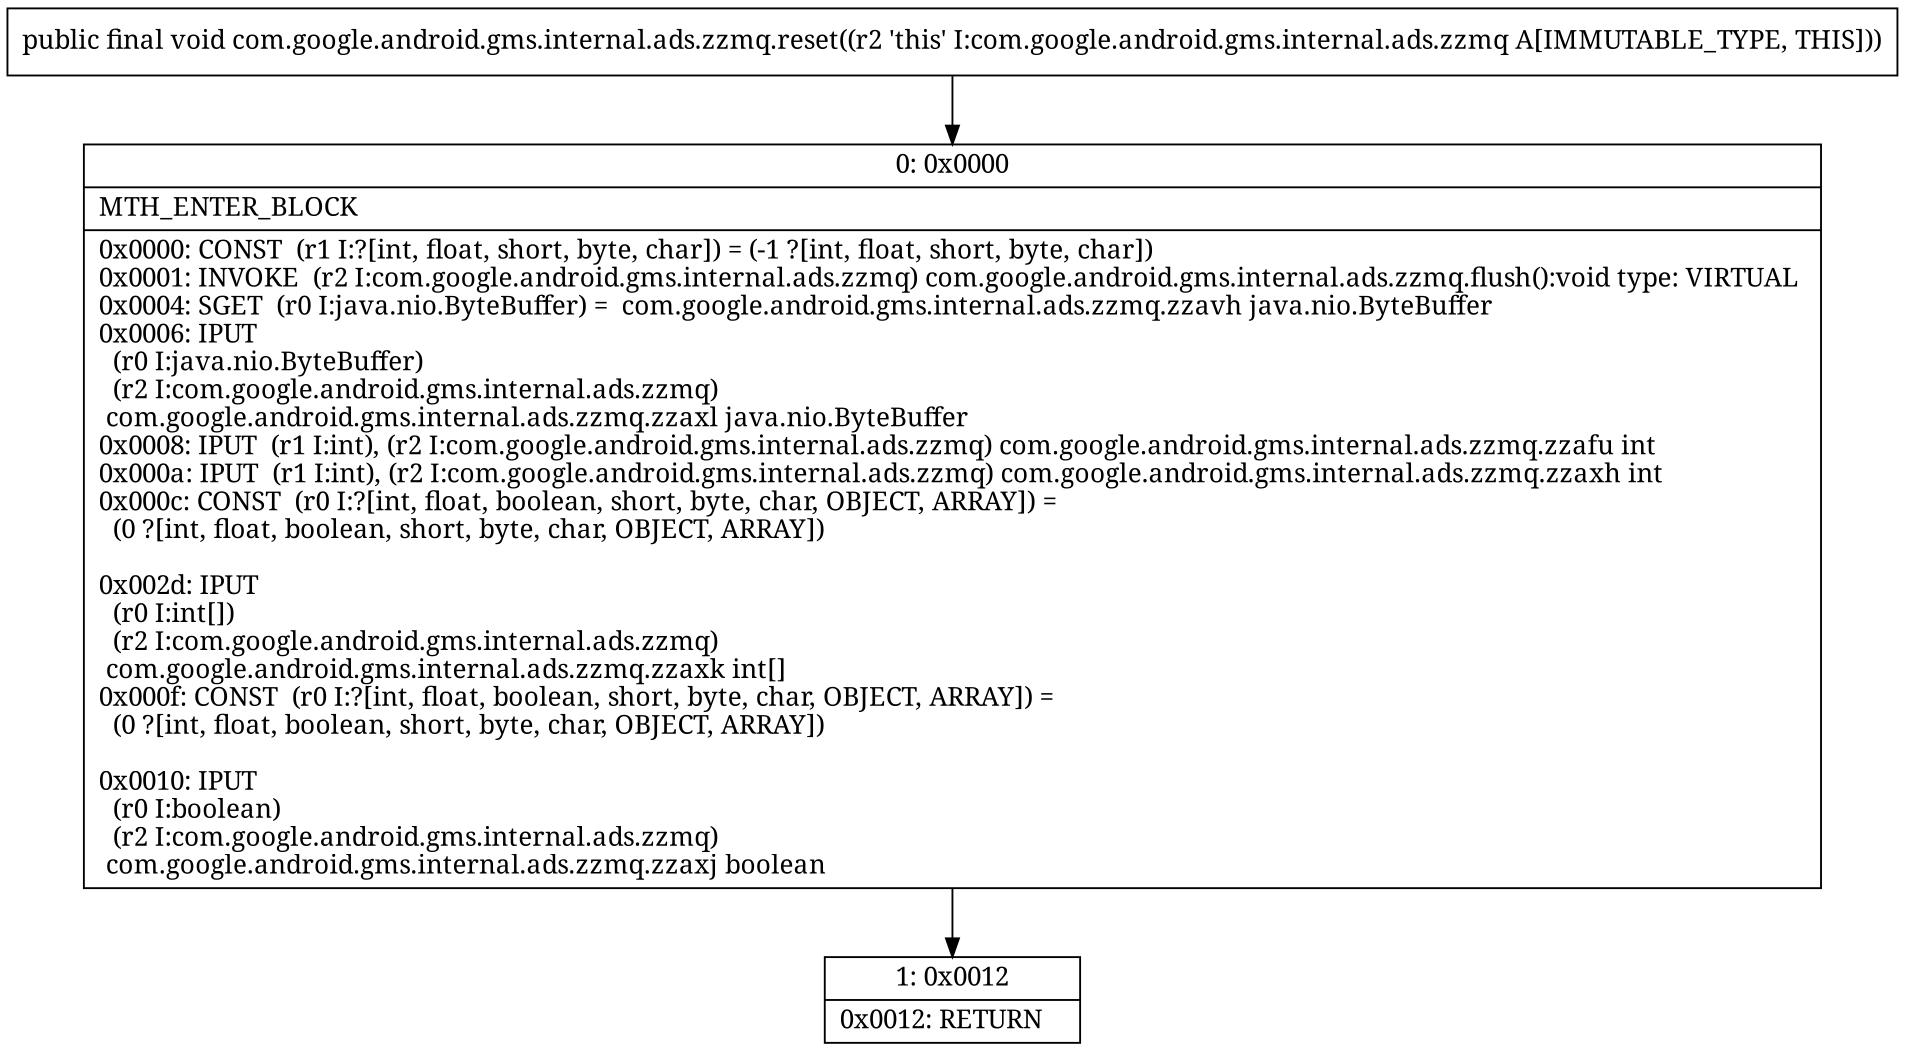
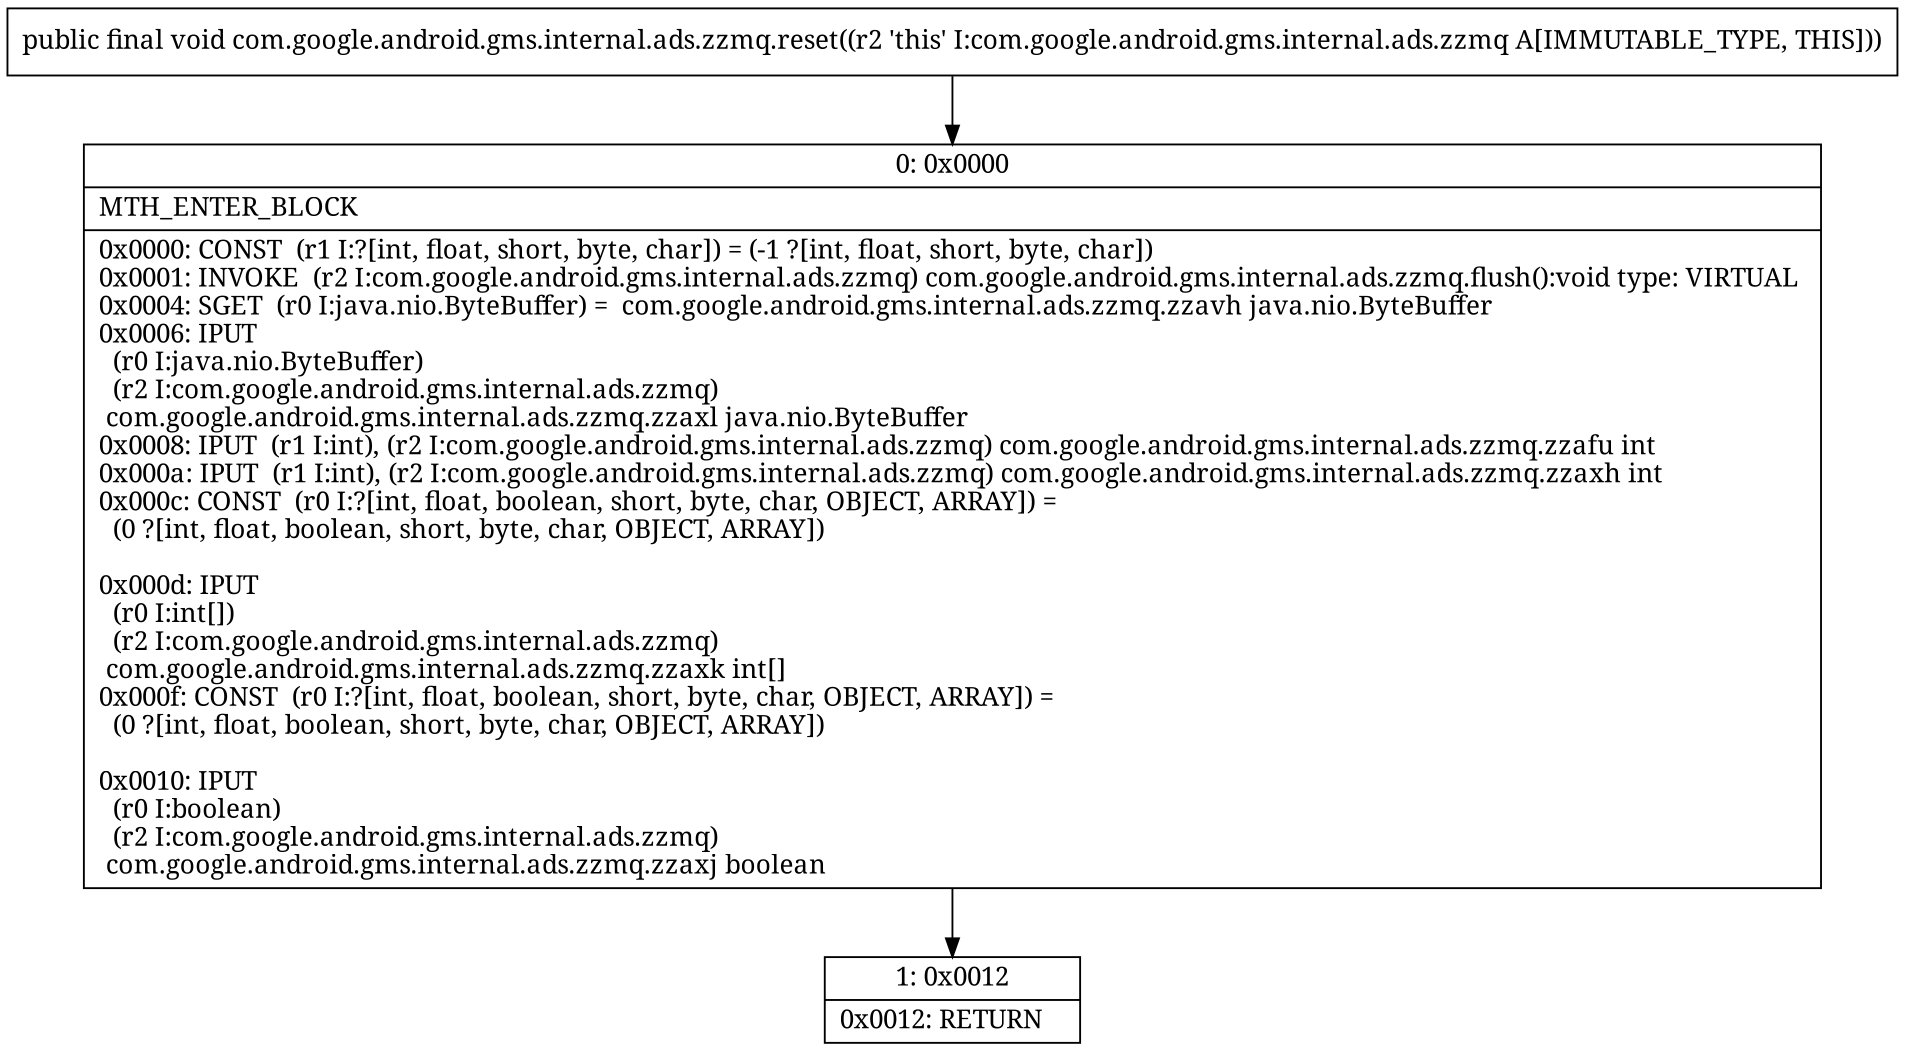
node "0: 0x0000": text "0x002d: IPUT" -> "0x000d: IPUT"
